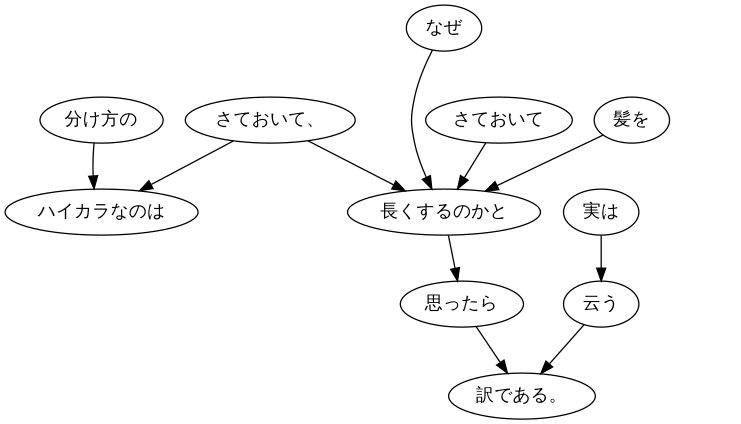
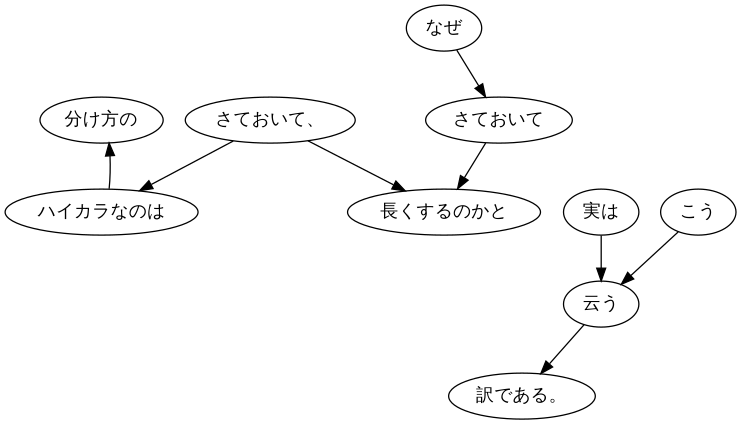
edge "なぜ" -> "長くするのかと": now "なぜ" -> "さておいて"
node "髪を": removed
edge "分け方の" -> "ハイカラなのは": reversed
node "こう": added
node "思ったら": removed
